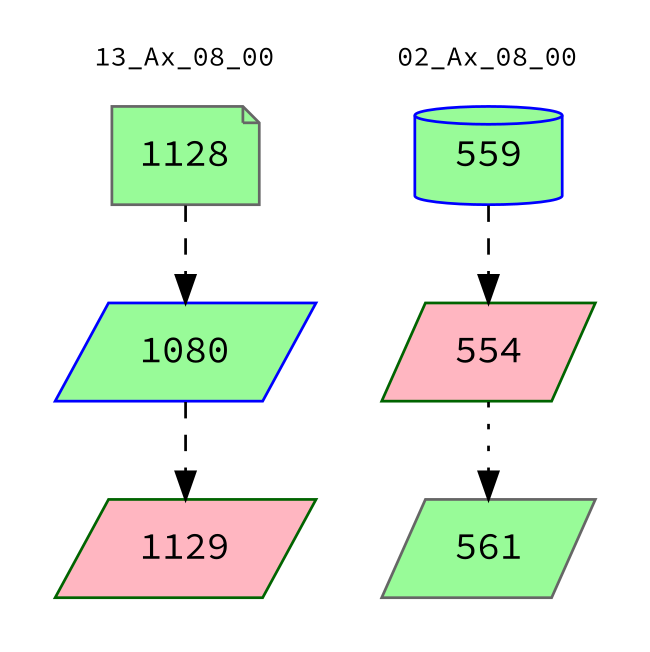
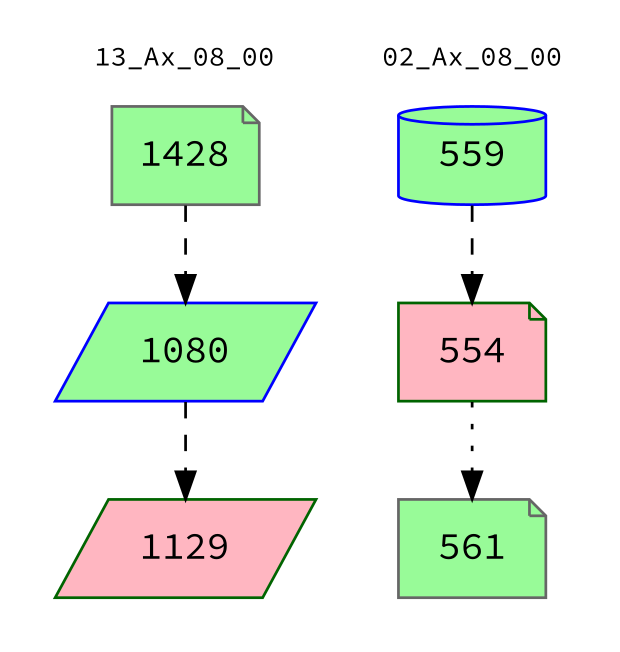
node "1128": label "1128" -> "1428"
node "554": shape parallelogram -> note
node "561": shape parallelogram -> note
